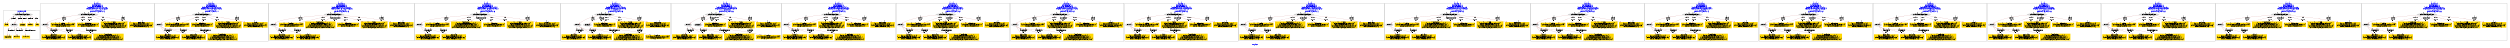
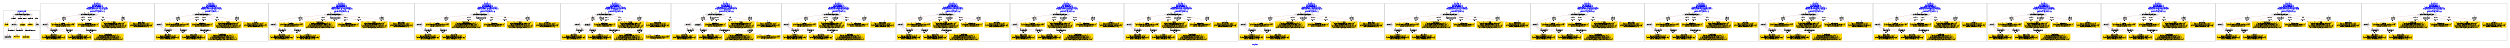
node "Title": fillcolor gold -> lightgray
node "Begin Date": fillcolor gold -> lightgray
node "Dimensions": label "Dimensions" -> "Attribution"
